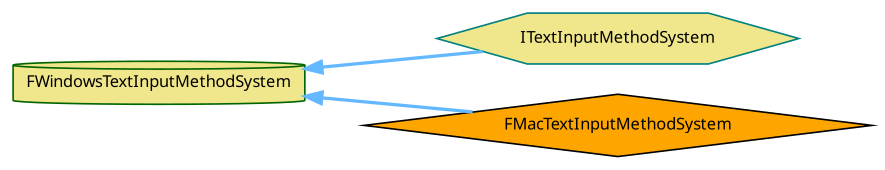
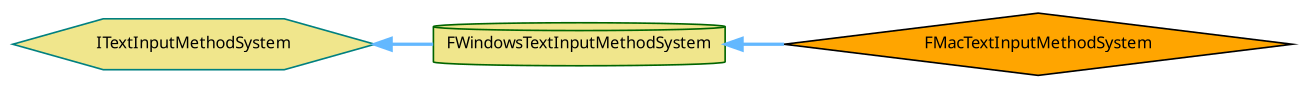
edge "ITextInputMethodSystem" -> "FWindowsTextInputMethodSystem": reversed
